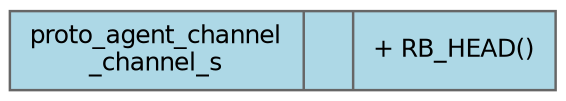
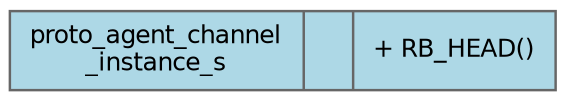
node "proto_agent_channel": text "_channel_s" -> "_instance_s"
